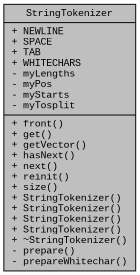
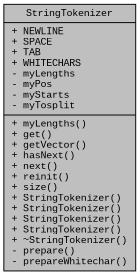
node "StringTokenizer": text "+ front()" -> "+ myLengths()"
